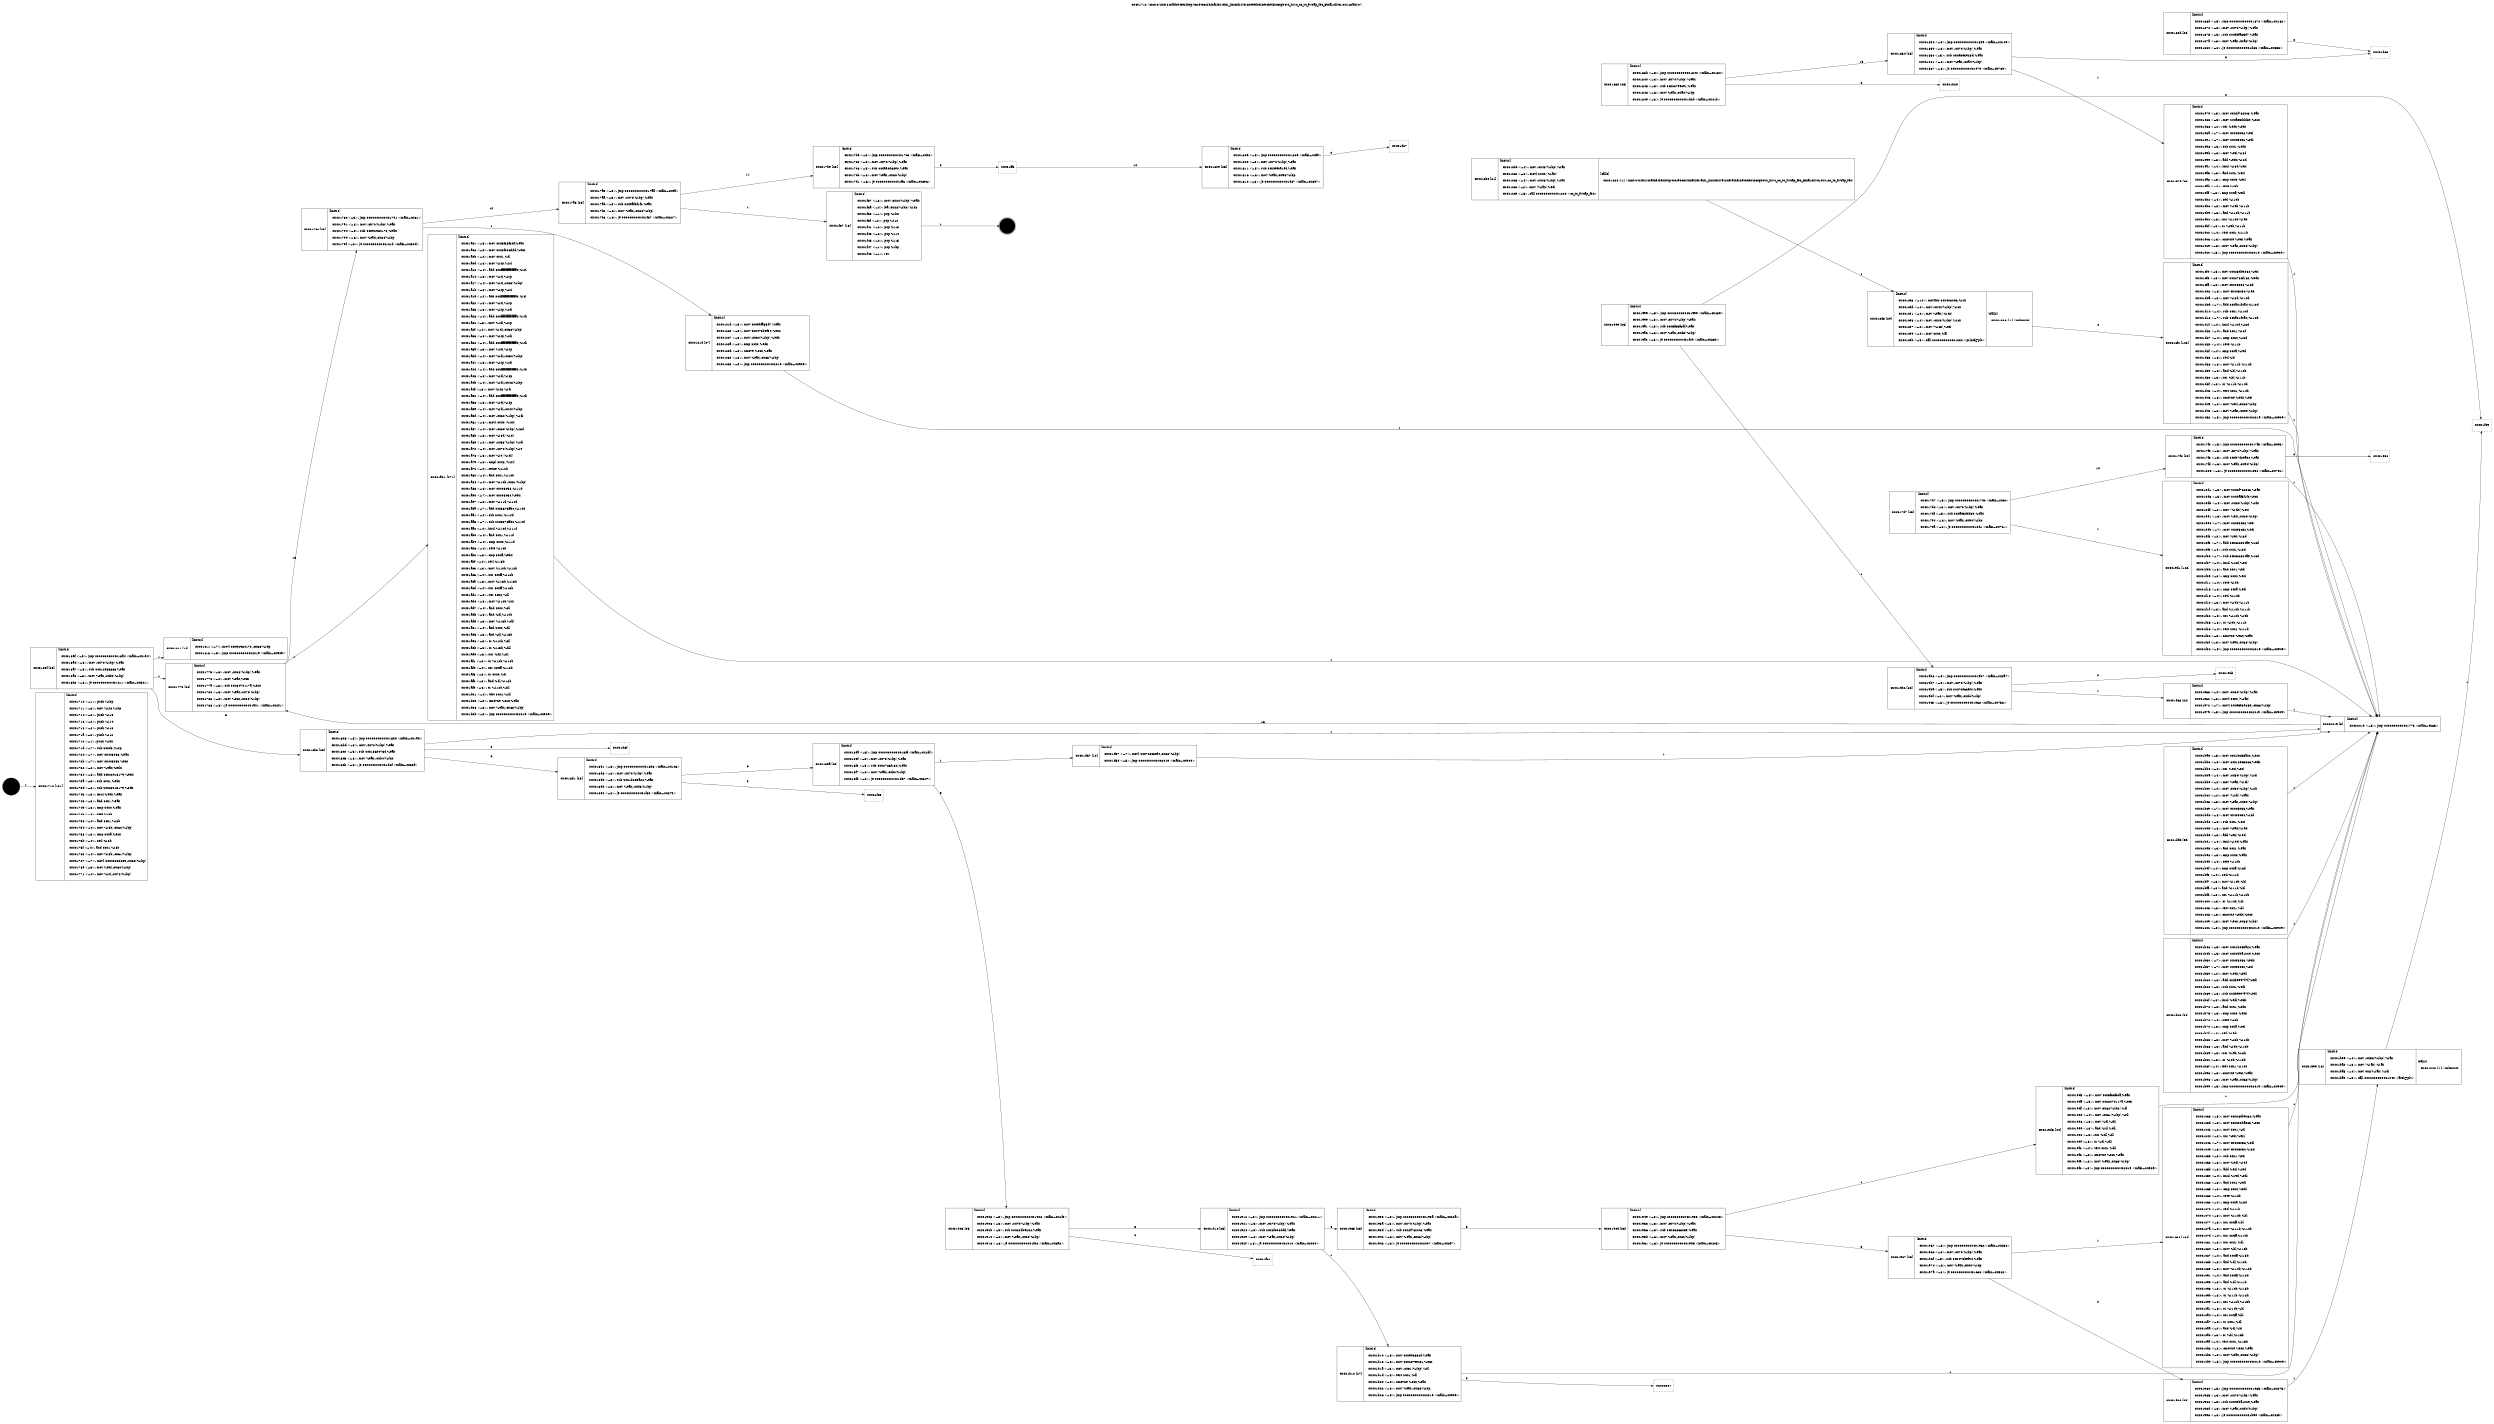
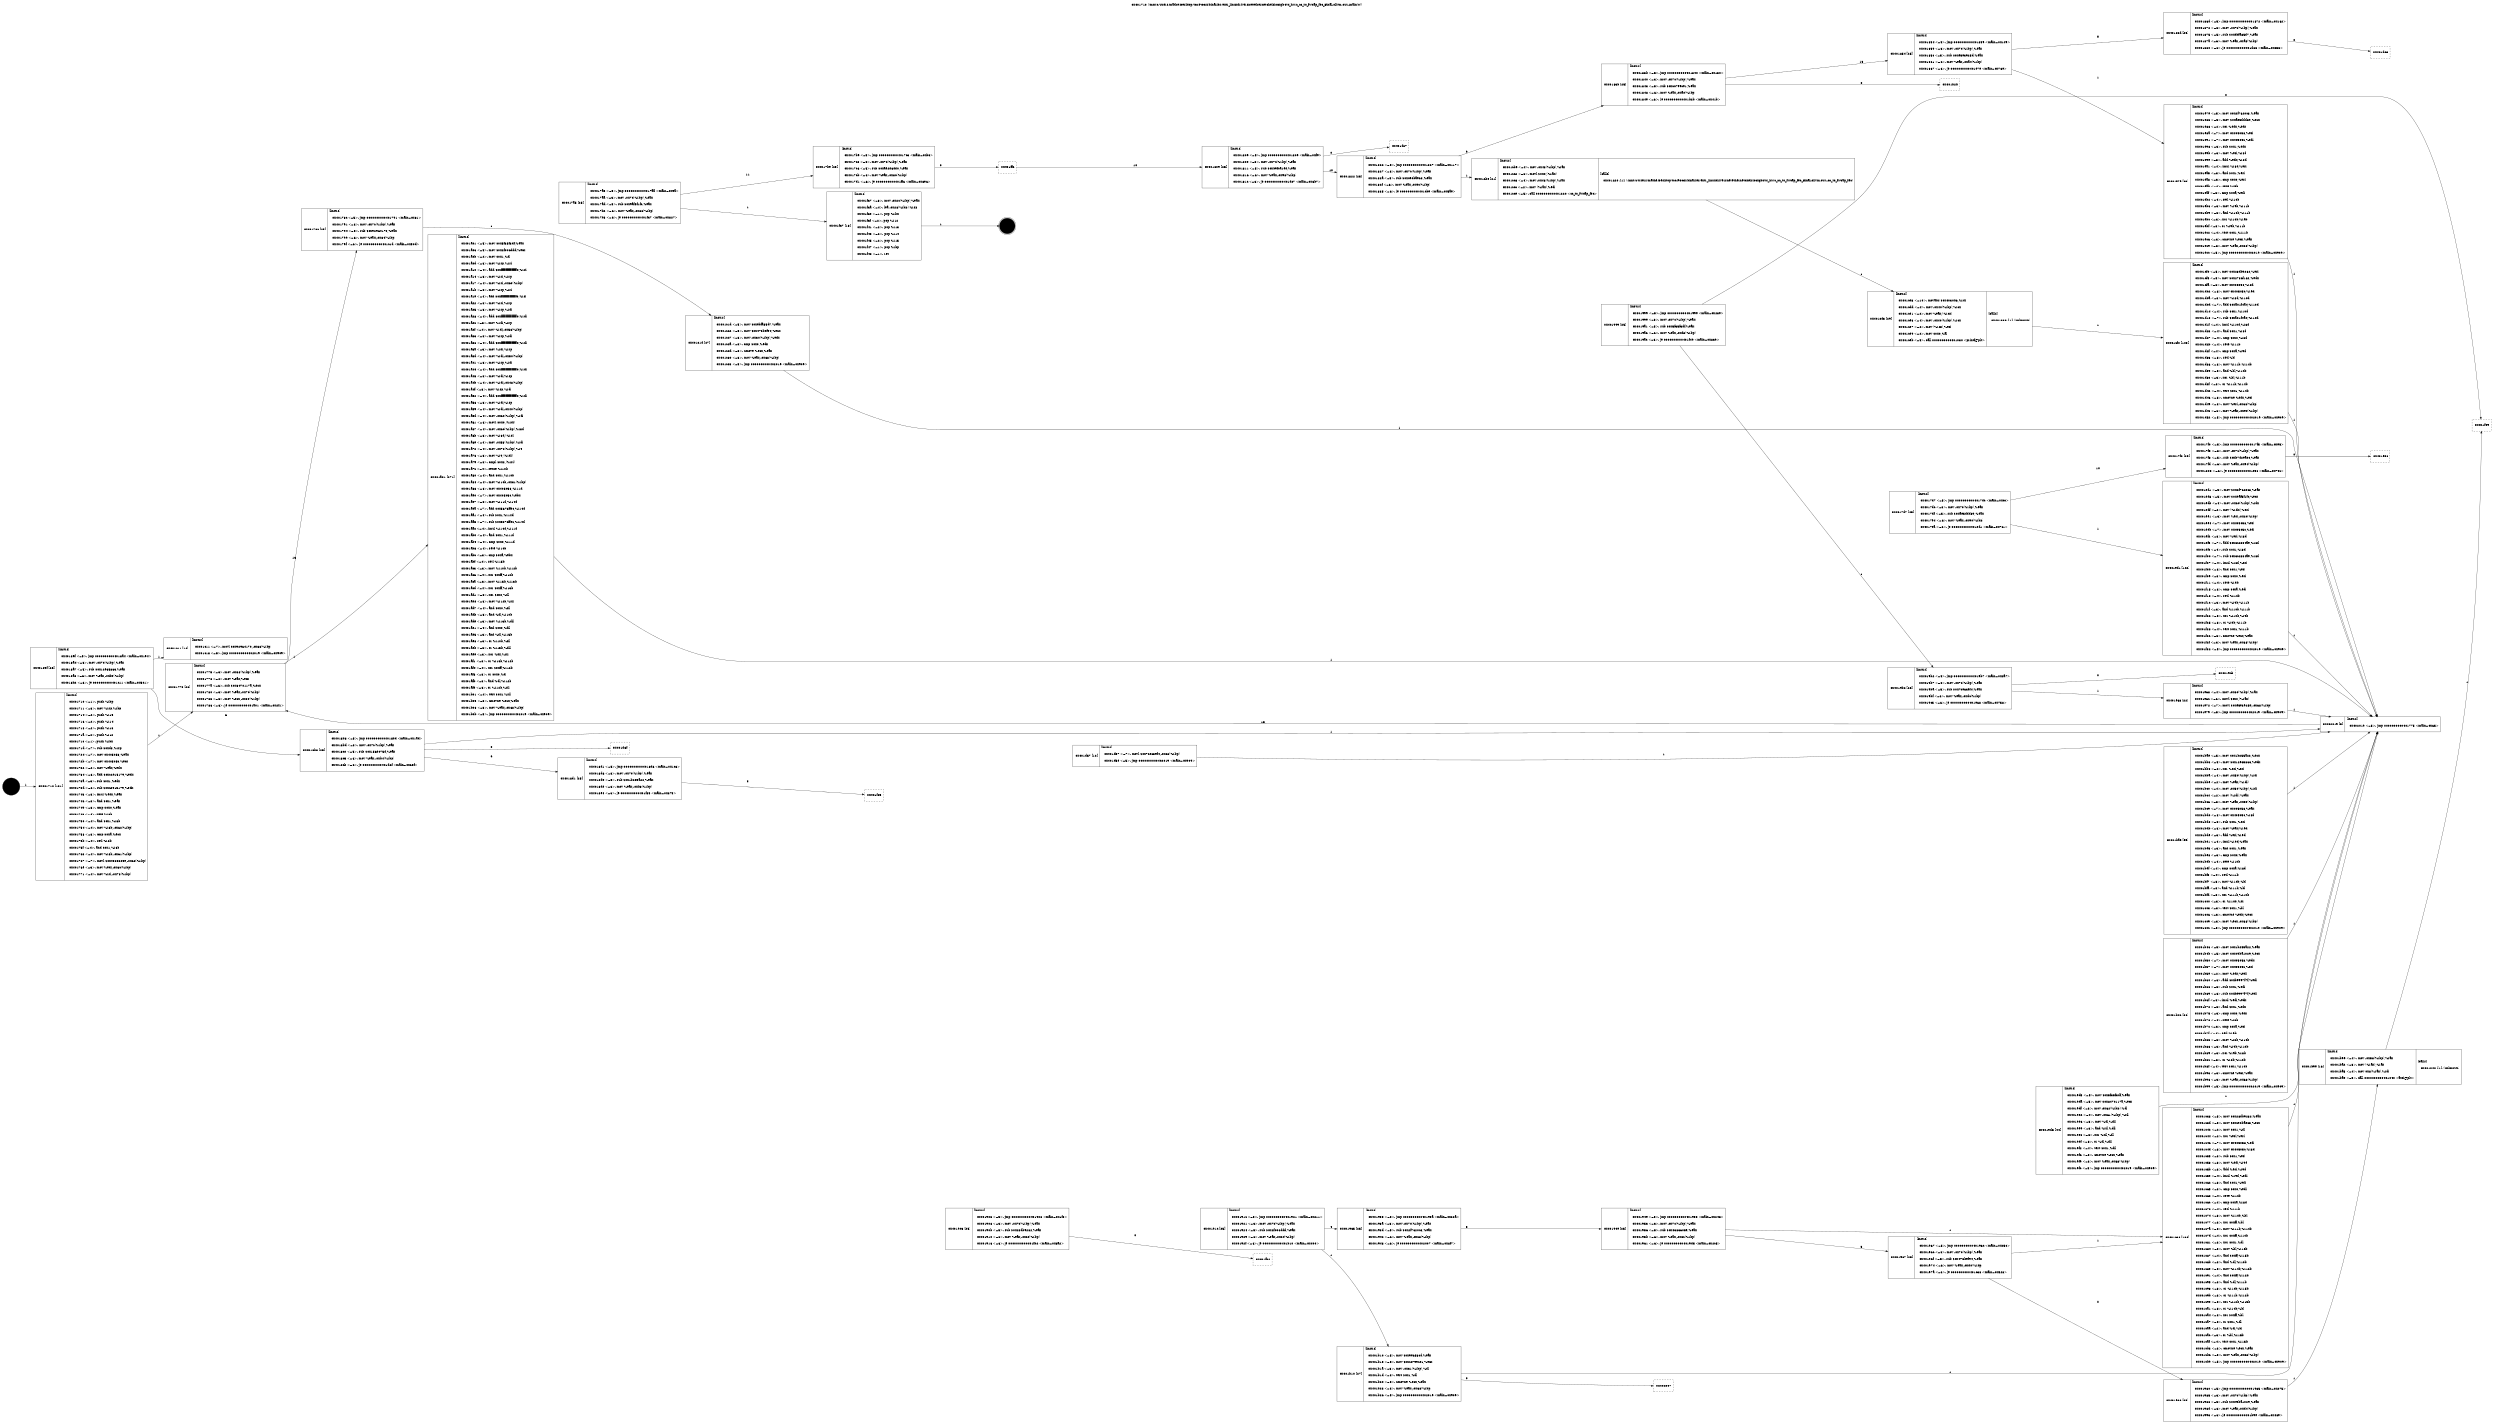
edge "0x401854 [25]" -> "0x401d63": now "0x401854 [25]" -> "0x40186d [25]"
node "0x401822 [25]": added
edge "0x40178c [25]" -> "0x4017a5 [25]": removed, label "12"
edge "0x401cd3 [29]" -> "0x401cf0 [103]": label " 4" -> " 1"
edge "0x4017f0 [25]" -> "0x402019 [5]": now "0x401ed1 [102]" -> "0x402019 [5]"
edge "0x40189f [25]" -> "0x401775 [23]": now "0x401710 [101]" -> "0x401775 [23]"
node "0x4018ea [25]": removed
edge "0x40194e [25]" -> "0x4019d5 [44]": now "0x40194e [25]" -> "0x401c38 [134]"
edge "0x401903 [25]" -> "0x40191c [25]": removed, label "5"
